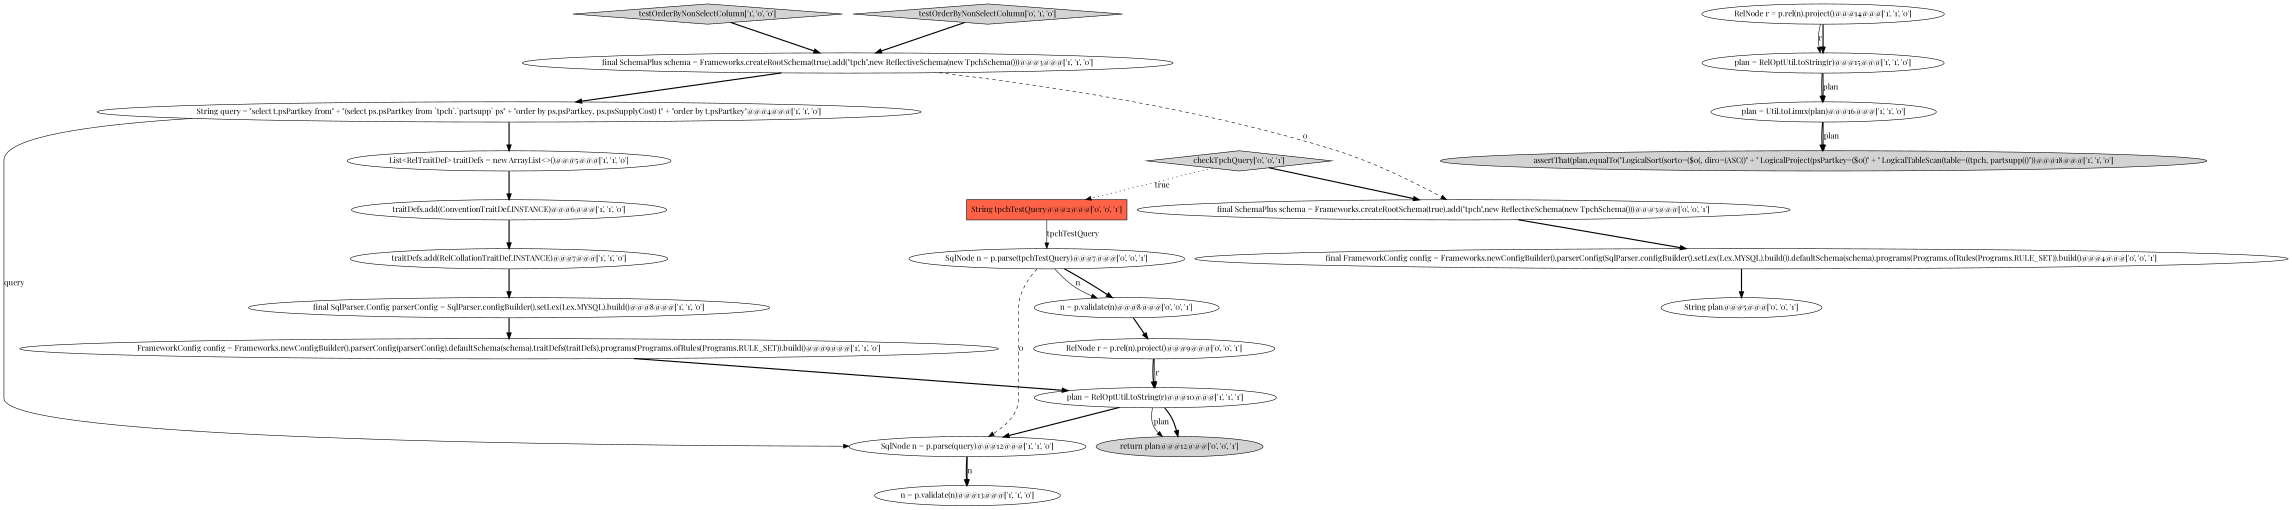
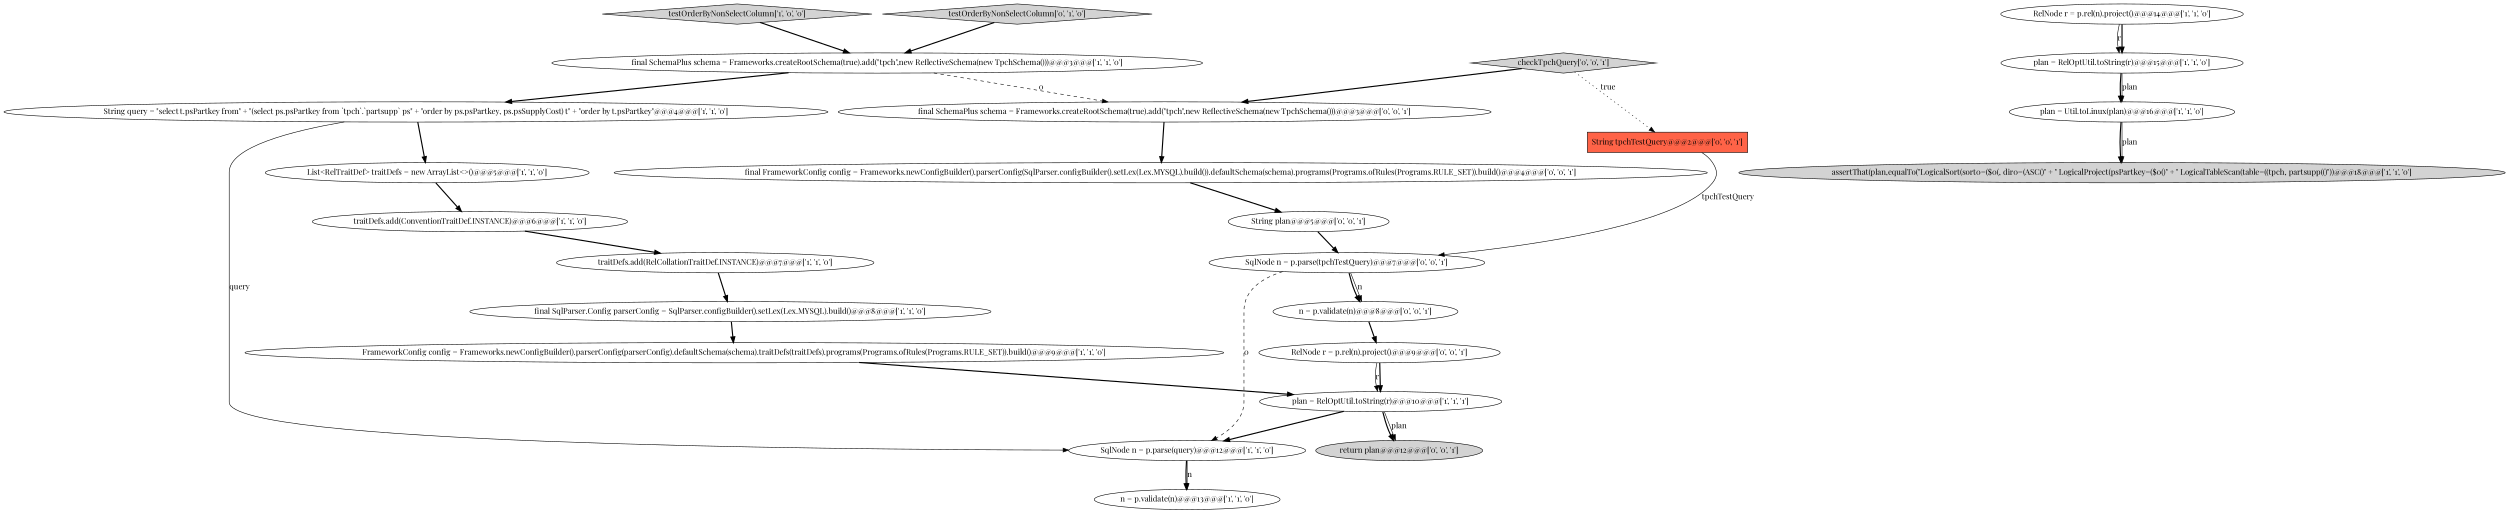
edge "String plan@@@5@@@['0', '0', '1']" -> "SqlNode n = p.parse(tpchTestQuery)@@@7@@@['0', '0', '1']": added
